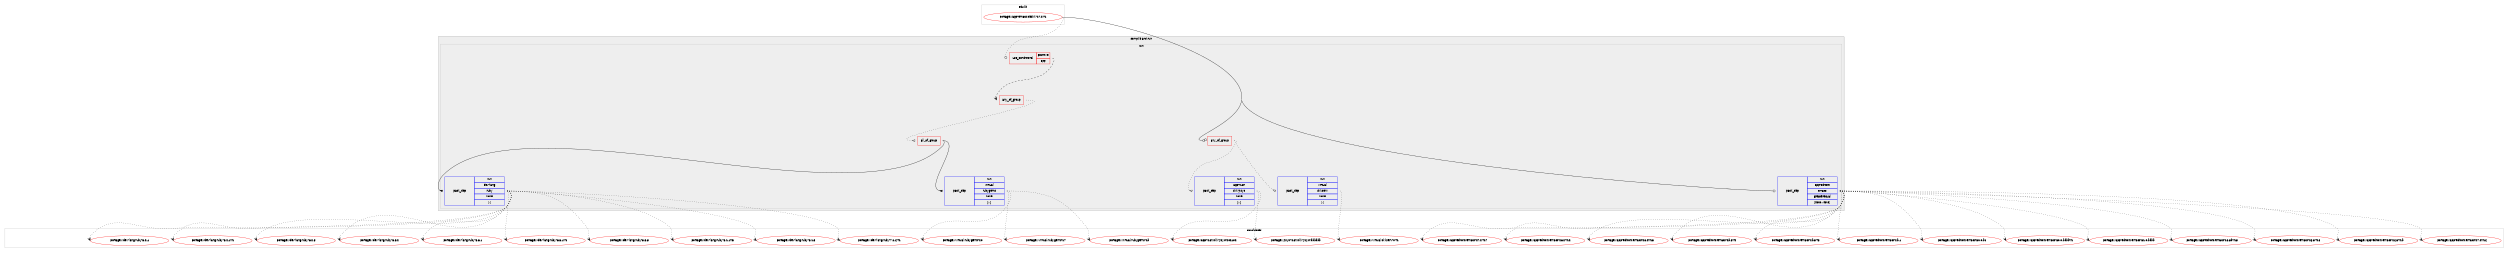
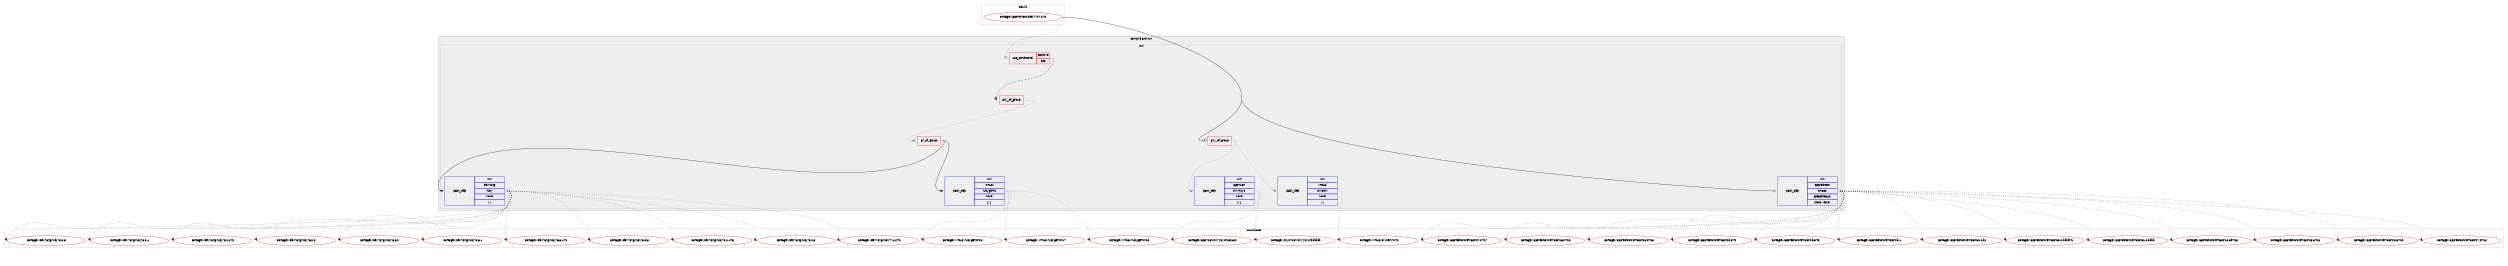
node "portage://dev-lang/ruby-3.2.3": added
